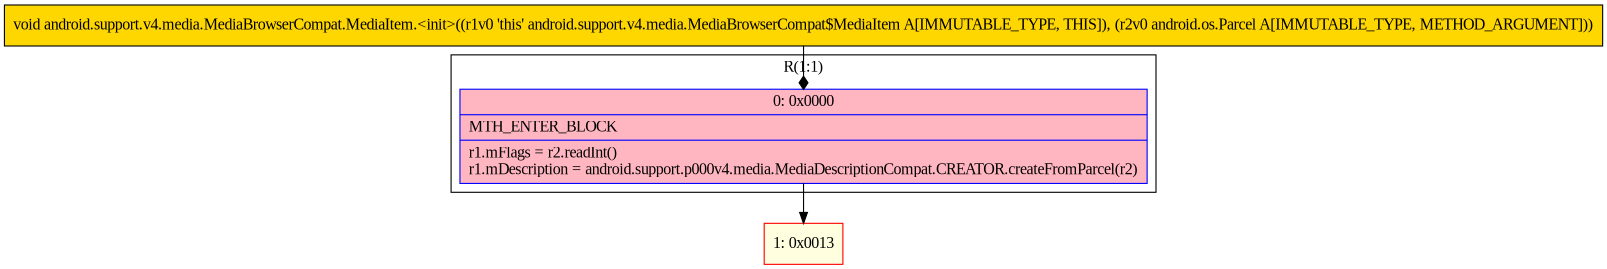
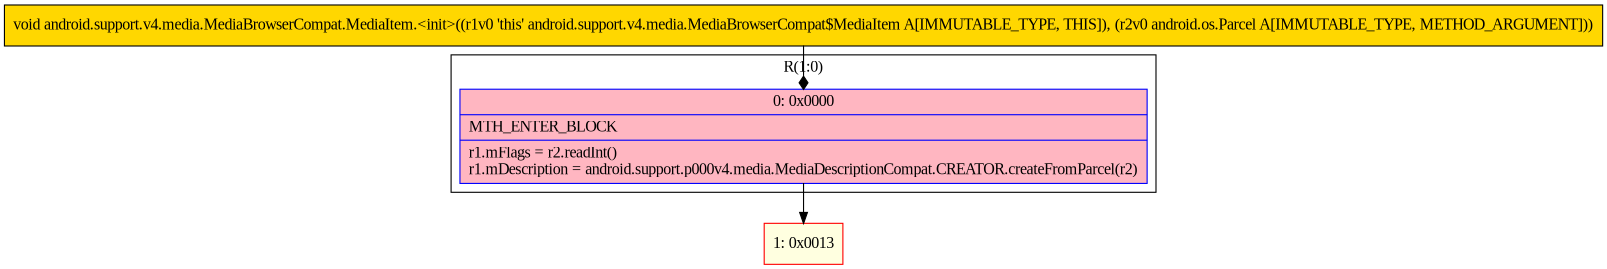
cluster "R(1:1)": label "R(1:1)" -> "R(1:0)"
